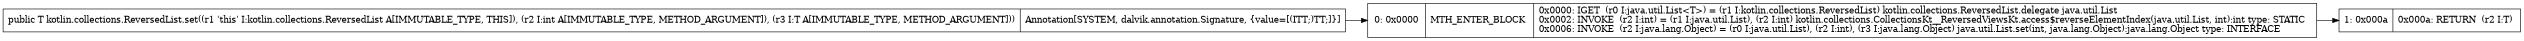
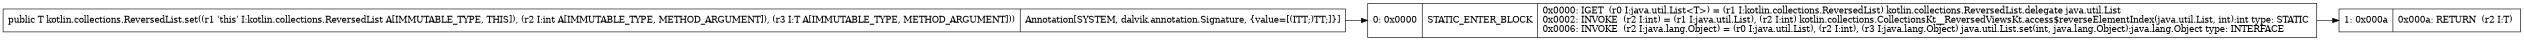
node "0: 0x0000": text "MTH_ENTER_BLOCK" -> "STATIC_ENTER_BLOCK"
